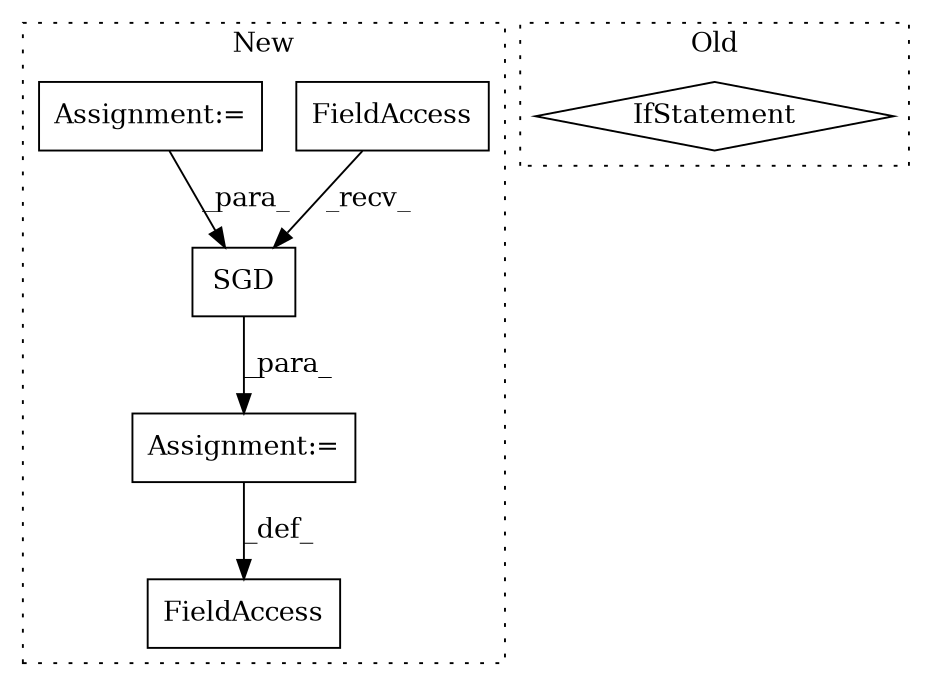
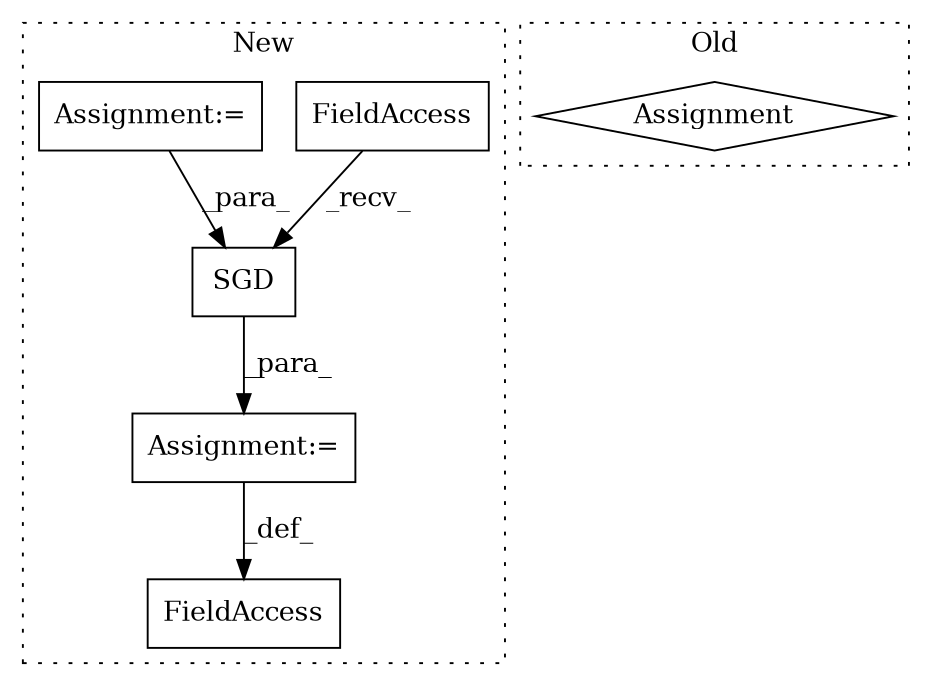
node "IfStatement": label "IfStatement" -> "Assignment"
